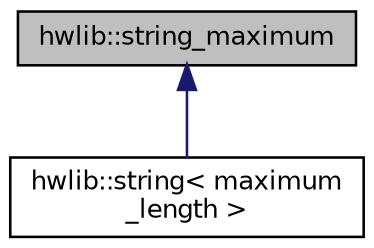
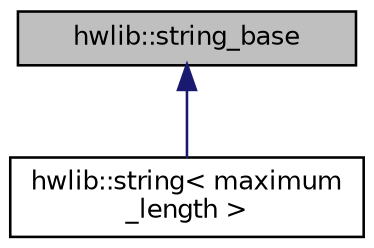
node "hwlib::string_maximum": label "hwlib::string_maximum" -> "hwlib::string_base"
